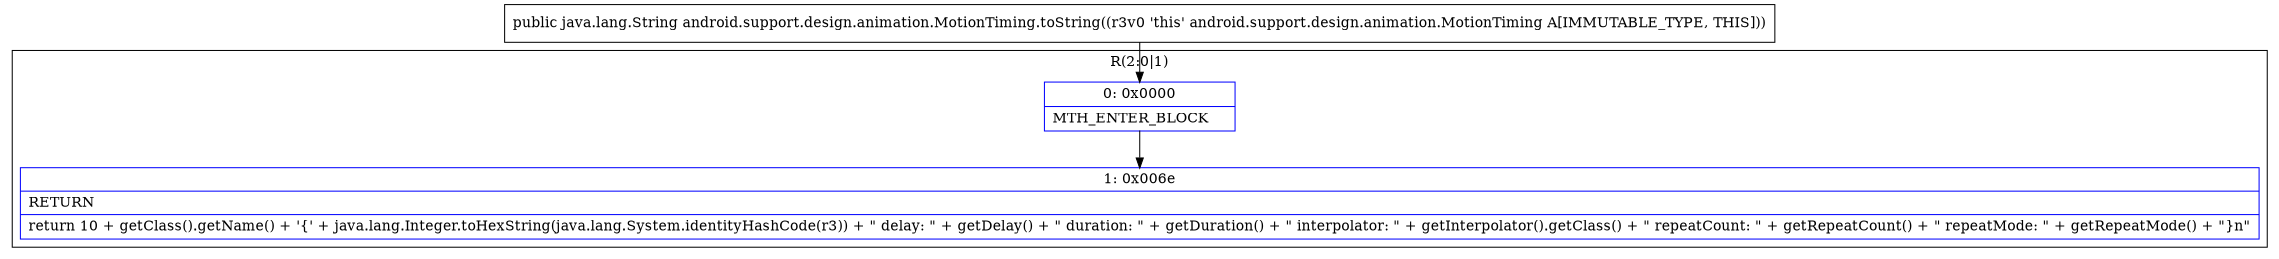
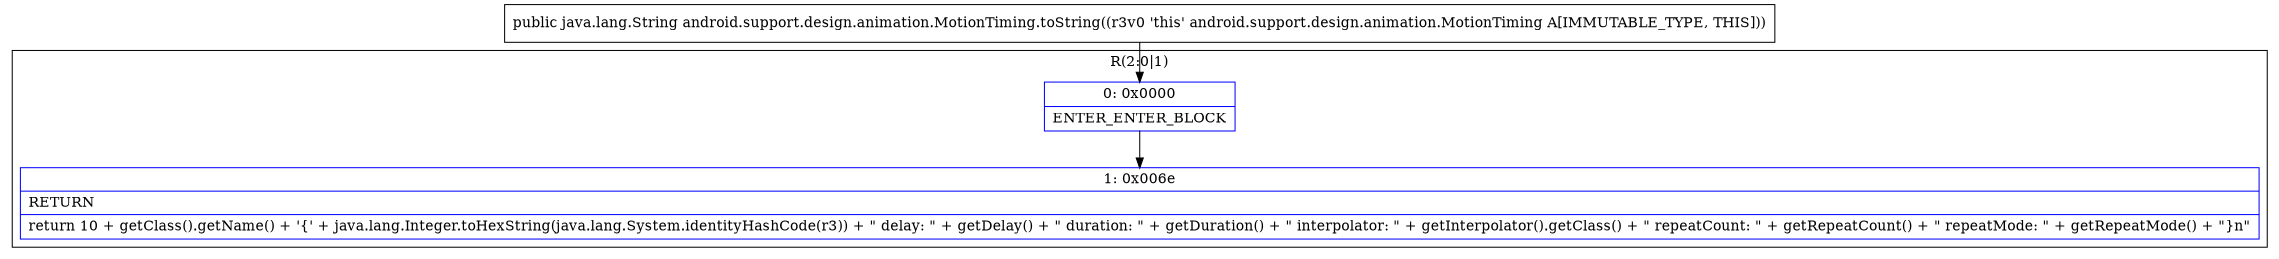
node "0: 0x0000": text "MTH_ENTER_BLOCK" -> "ENTER_ENTER_BLOCK"
